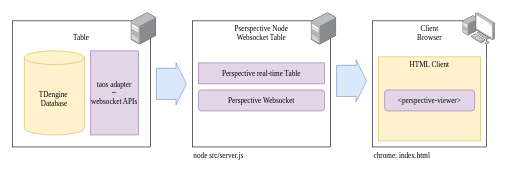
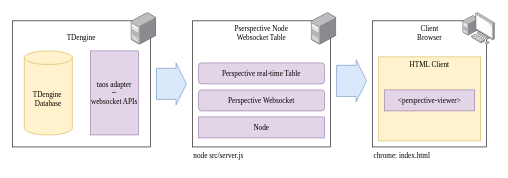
node "Table": label "Table" -> "TDengine"
node "Perspective real-time Table": shape rectangle -> rounded rectangle
node "TDengine Database": size 60x84 -> 48x84
node "<perspective-viewer>": shape rounded rectangle -> rectangle
node "Node": added
